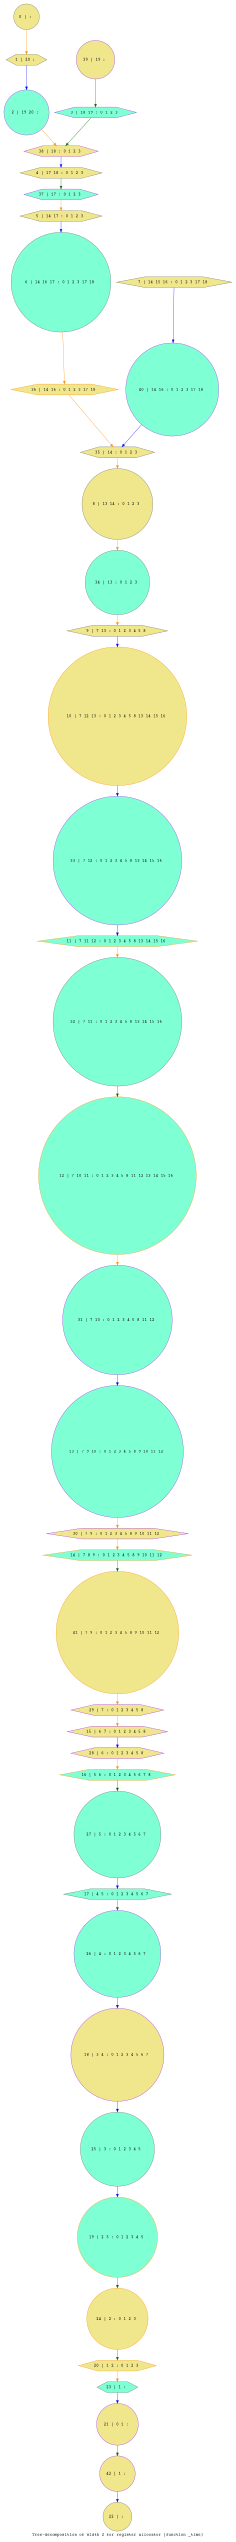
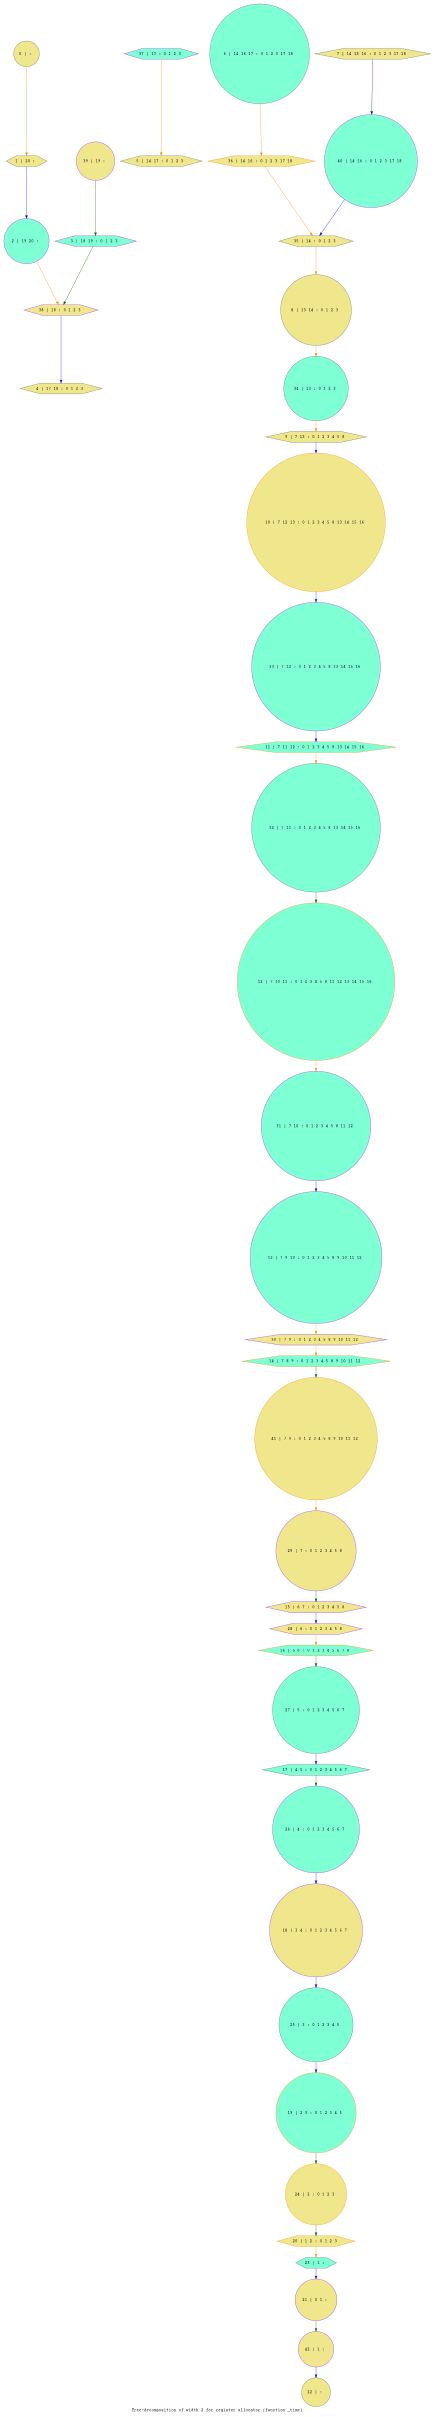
edge "4 | 17 18 : 0 1 2 3" -> "37 | 17 : 0 1 2 3": removed
edge "5 | 14 17 : 0 1 2 3" -> "6 | 14 16 17 : 0 1 2 3 17 18": removed
node "29 | 7 : 0 1 2 3 4 5 8": shape hexagon -> circle
edge "29 | 7 : 0 1 2 3 4 5 8" -> "15 | 6 7 : 0 1 2 3 4 5 8": color darkorange -> darkgreen
